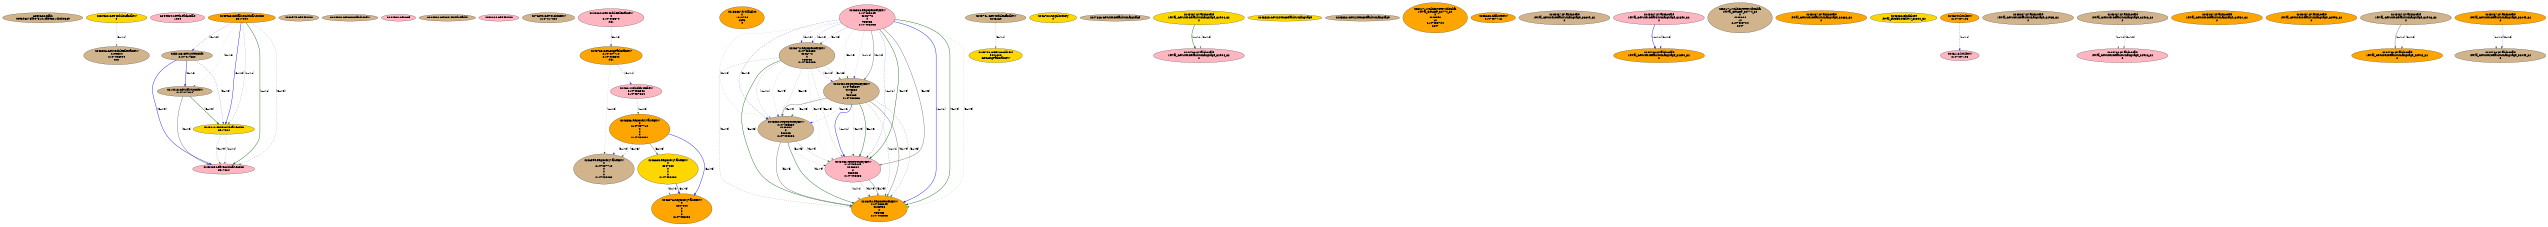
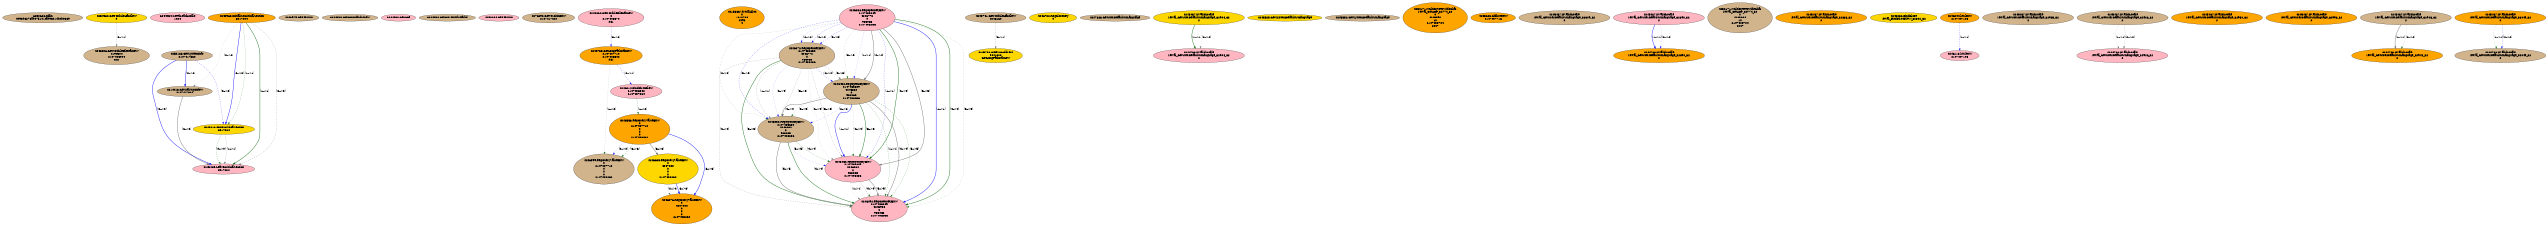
edge "4243965.InitializeCriticalSection 6917004" -> "4250188.GetSystemInfo 2147417660": removed, label "(0-->0)"
edge "4214413.GetStartupInfoW 2147417624" -> "4245418.EnterCriticalSection 6917004": removed, label "(0-->0)"
node "4246492.RegOpenKeyExW 2147483649 4246936 0 983065 2147408236": fillcolor orange -> lightpink
